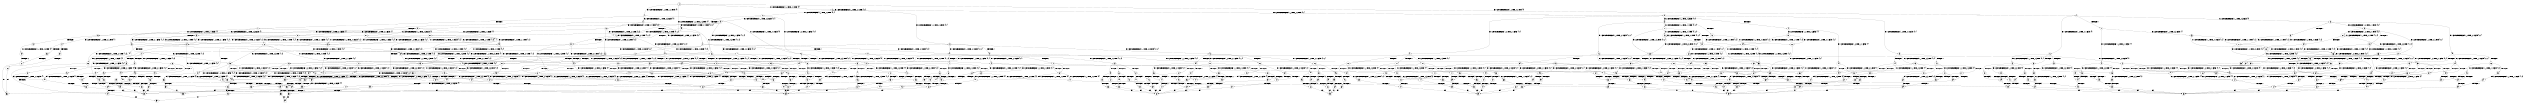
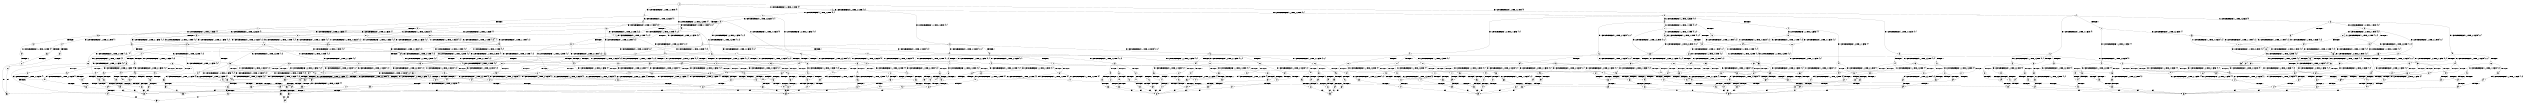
edge "94" -> "189": added, label "TERMINATE !0"
edge "163" -> "270": added, label "TERMINATE !0"
